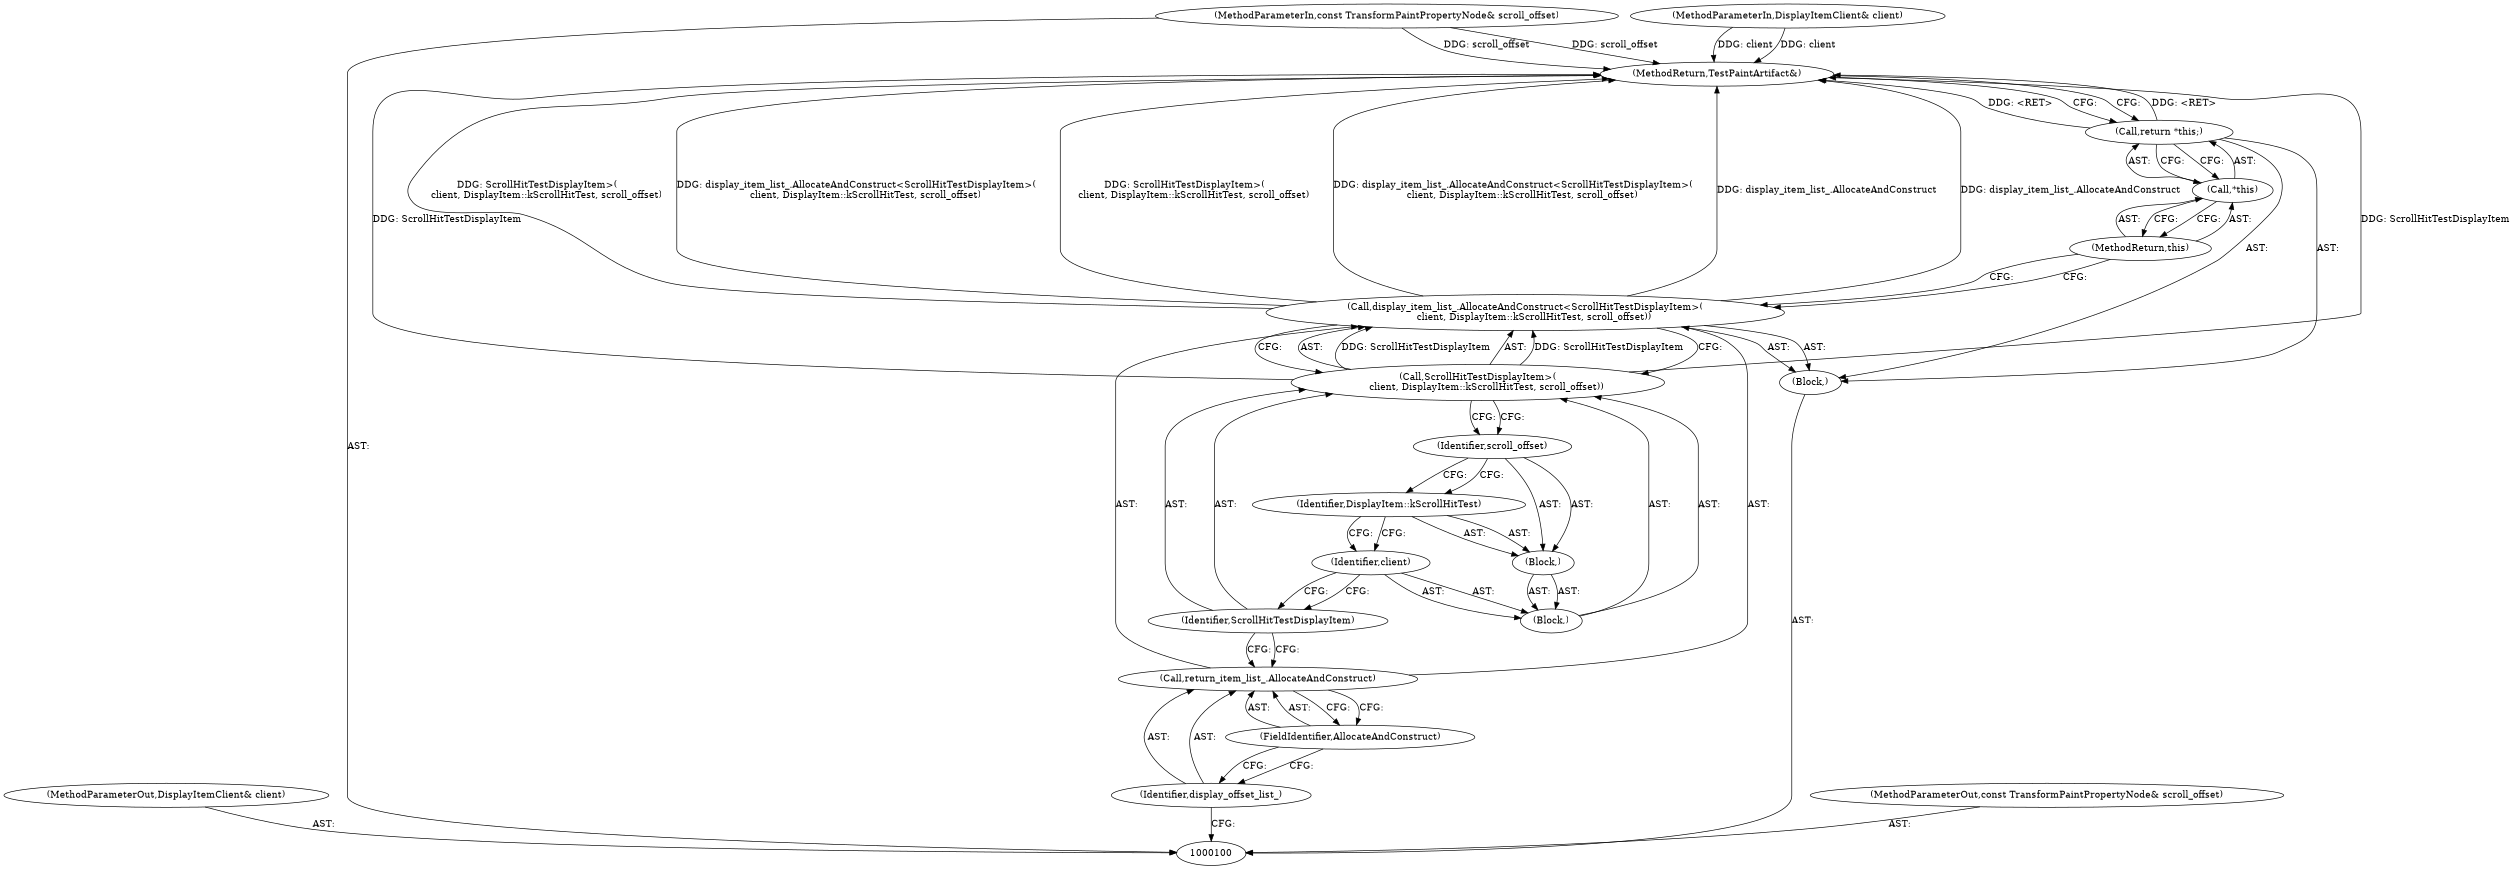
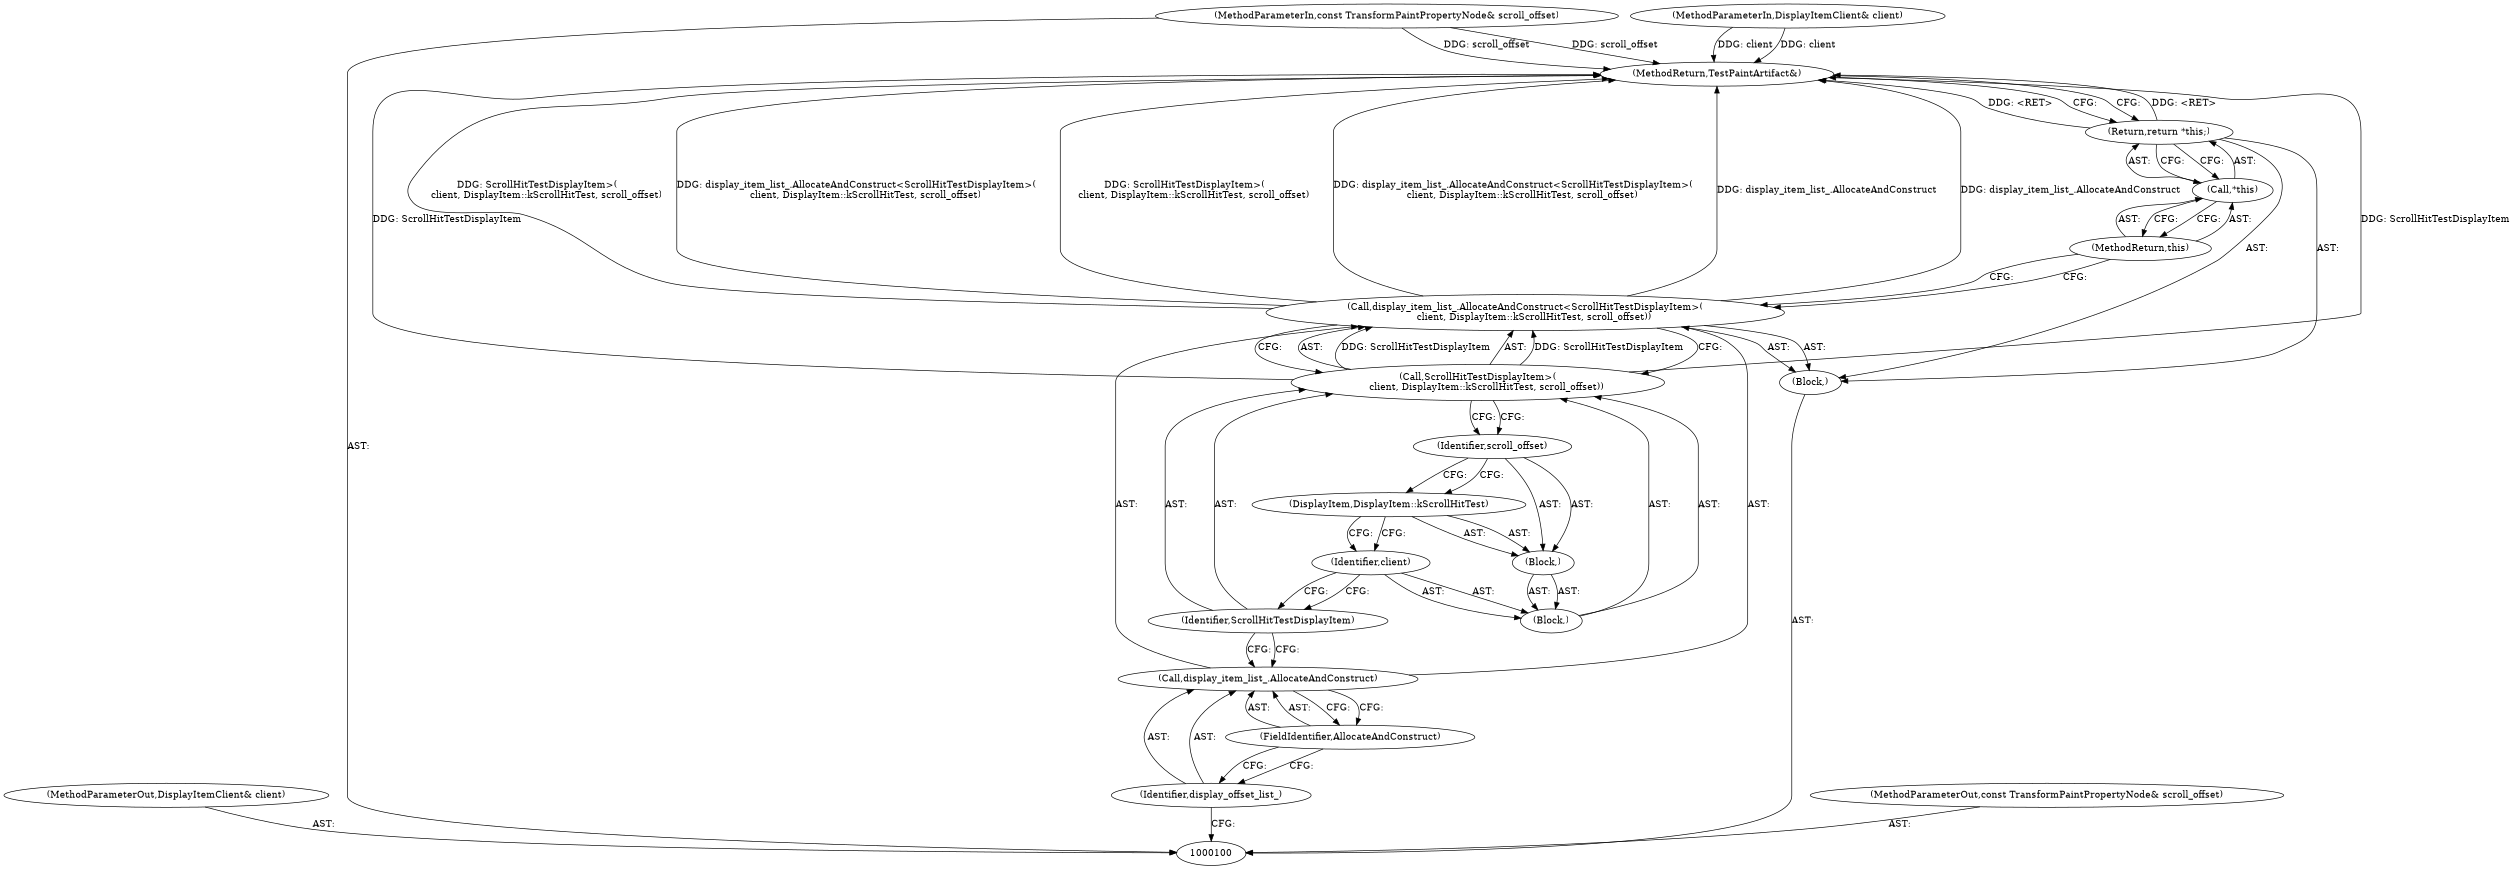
node "(Call,return *this;)": label "(Call,return *this;)" -> "(Return,return *this;)"
node "(Identifier,DisplayItem::kScrollHitTest)": label "(Identifier,DisplayItem::kScrollHitTest)" -> "(DisplayItem,DisplayItem::kScrollHitTest)"
node "(Call,return_item_list_.AllocateAndConstruct)": label "(Call,return_item_list_.AllocateAndConstruct)" -> "(Call,display_item_list_.AllocateAndConstruct)"
